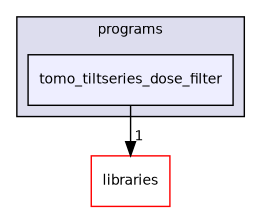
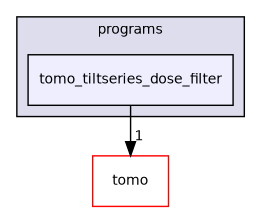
node "libraries": label "libraries" -> "tomo"
